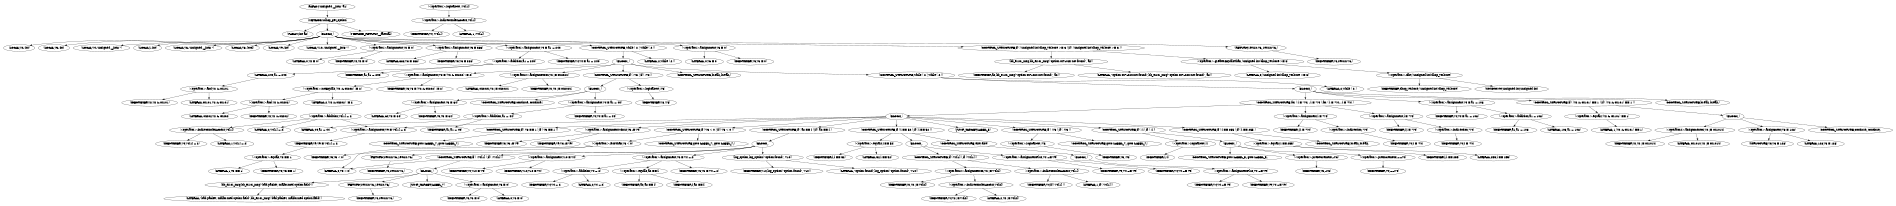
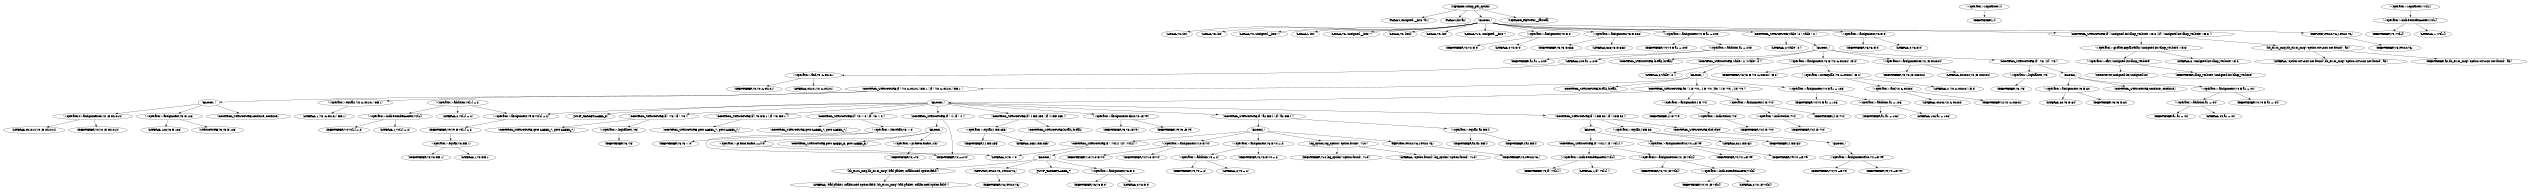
edge "(PARAM,unsigned __int8 *a1)" -> "(METHOD,udhcp_get_option)": reversed
edge "(CONTROL_STRUCTURE,if ( !i ),if ( !i ))" -> "(<operator>.logicalNot,!i)": now "(CONTROL_STRUCTURE,if ( !i ),if ( !i ))" -> "(IDENTIFIER,v4,++v4)"
edge "(<operator>.assignment,v6 = v4 + 2)" -> "(<operator>.equals,a2 == i)": now "(CONTROL_STRUCTURE,if ( a2 == i ),if ( a2 == i ))" -> "(<operator>.equals,a2 == i)"
